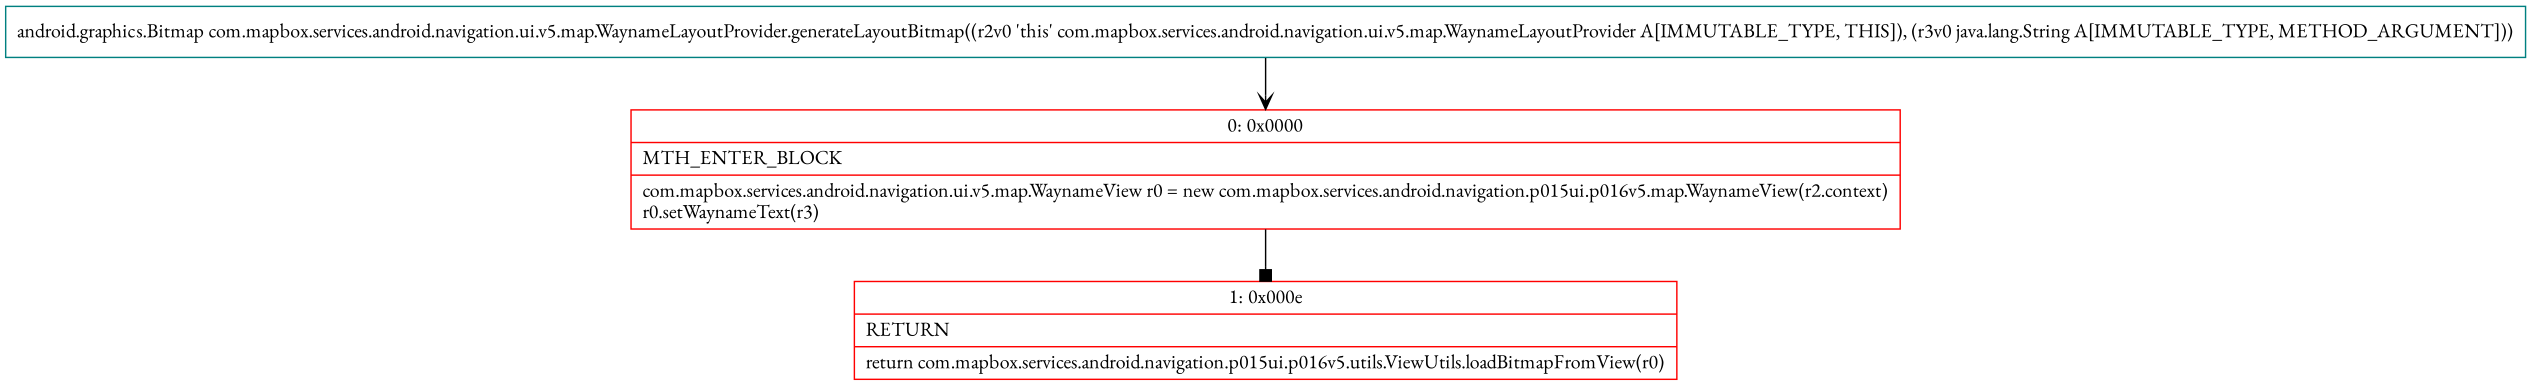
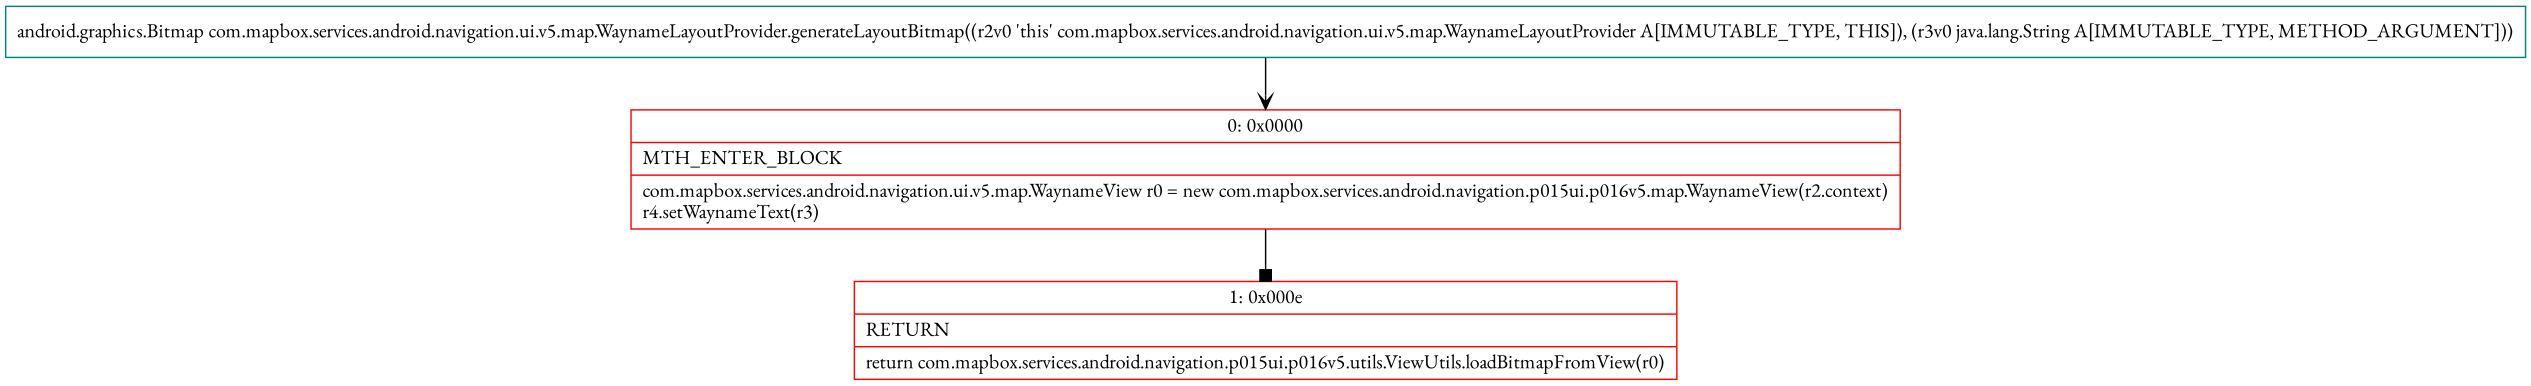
node "0: 0x0000": text "r0.setWaynameText(r3)" -> "r4.setWaynameText(r3)"
